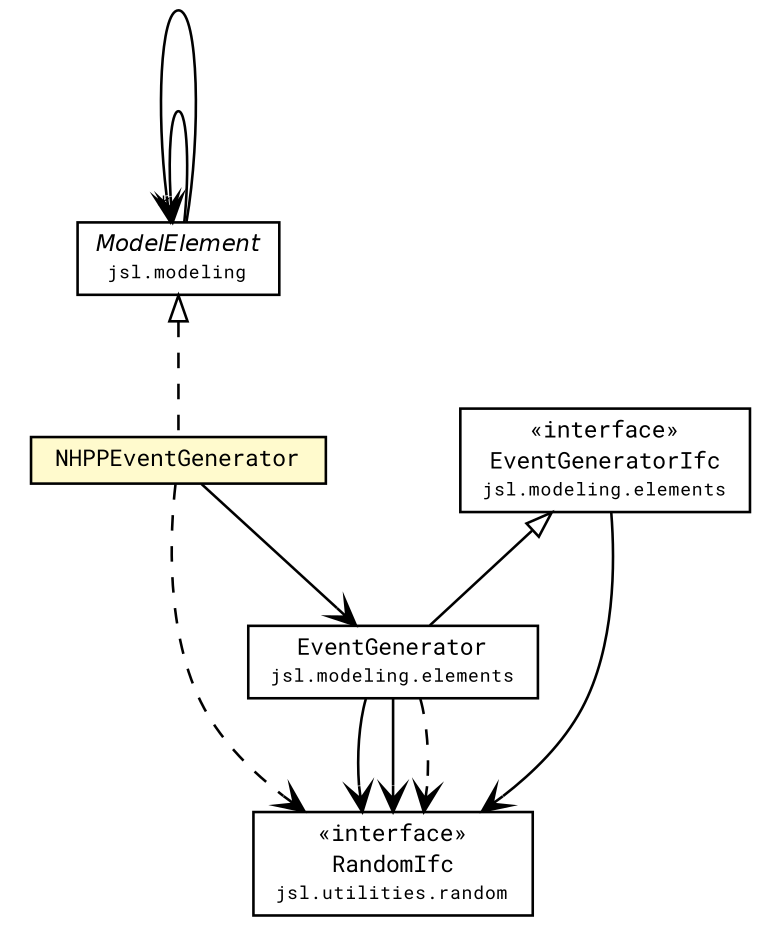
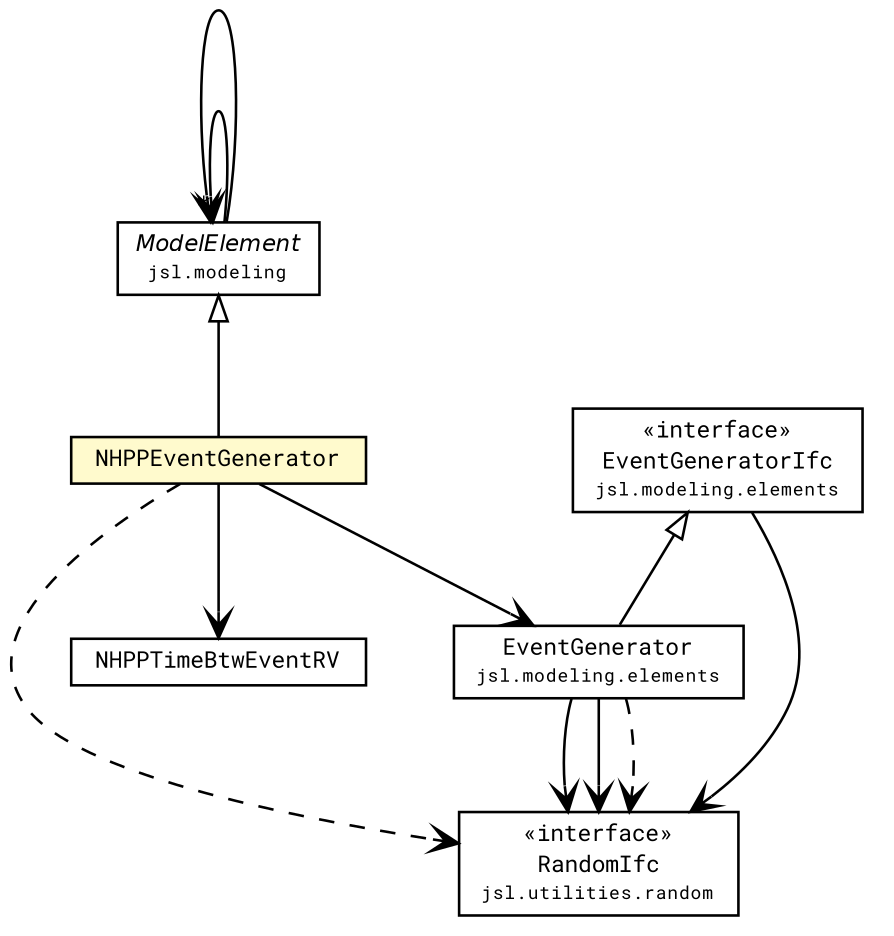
edge "NHPPEventGenerator" -> "ModelElement": style dashed -> solid
node "NHPPTimeBtwEventRV": added
